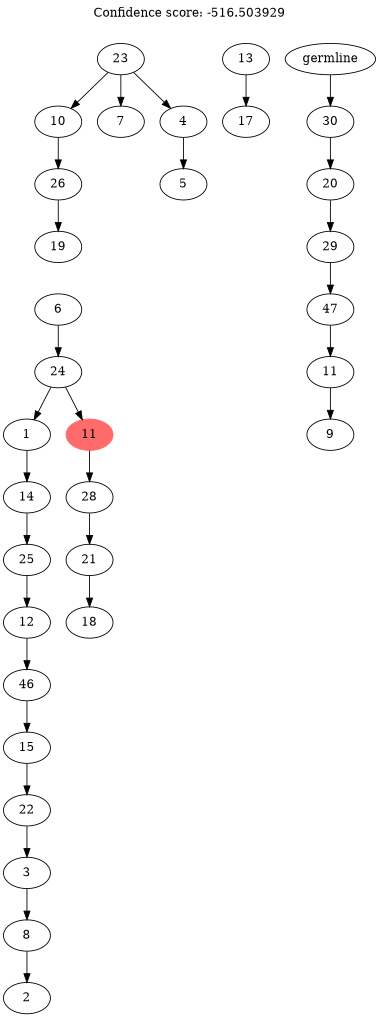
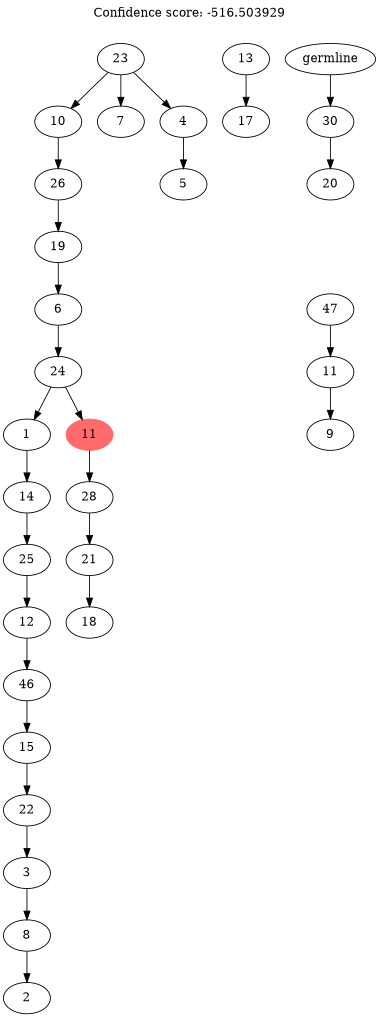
node "29": removed
edge "19" -> "6": added
